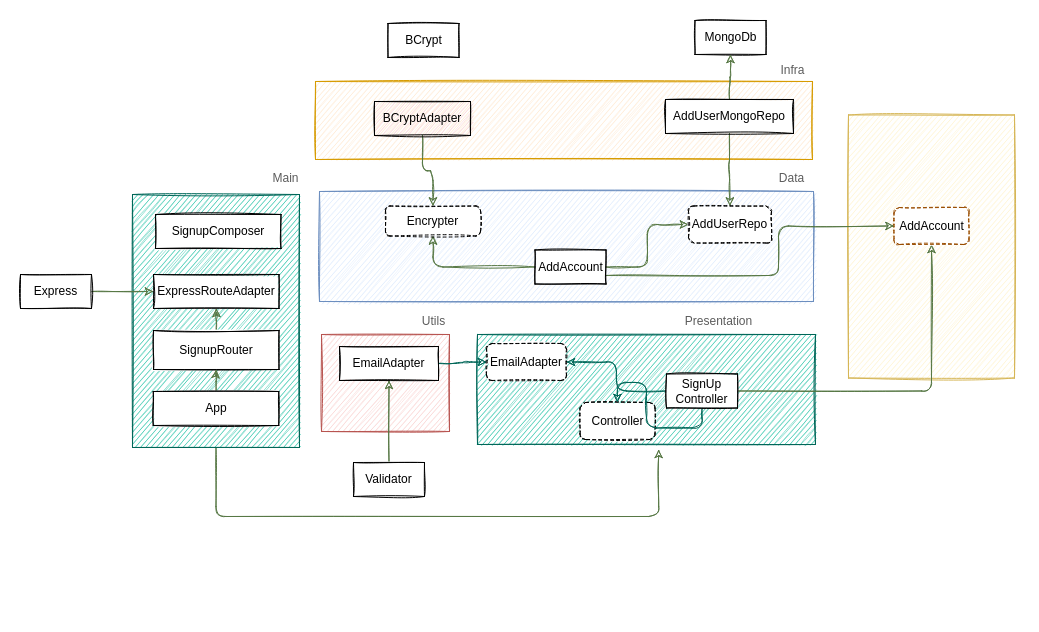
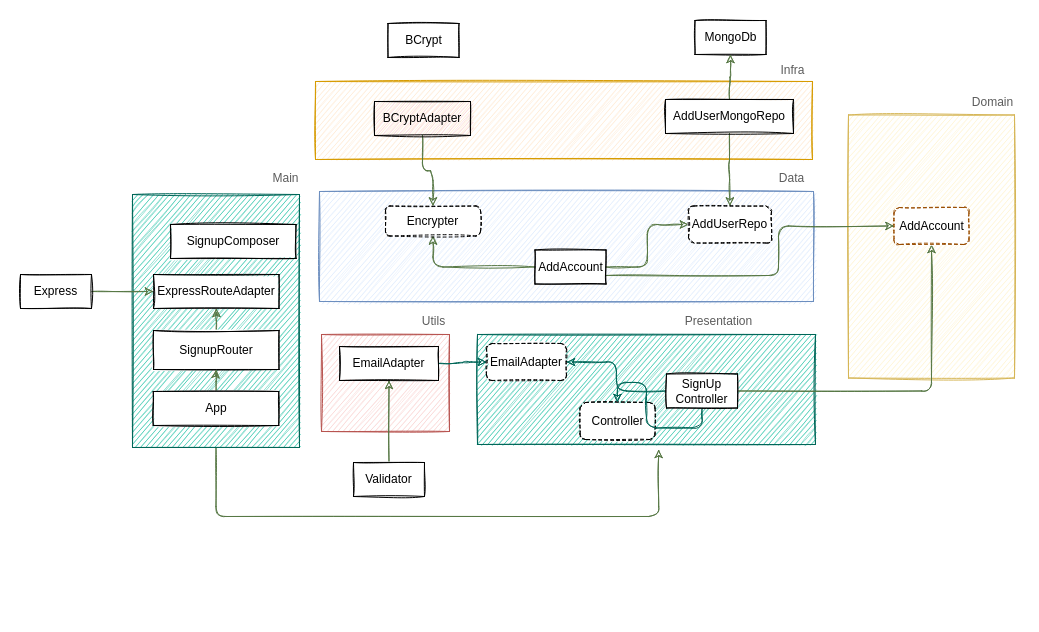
node "Domain": added
node "SignupComposer": moved (218, 232) -> (233, 242)
